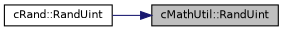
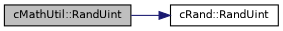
edge "cRand::RandUint" -> "cMathUtil::RandUint": reversed
